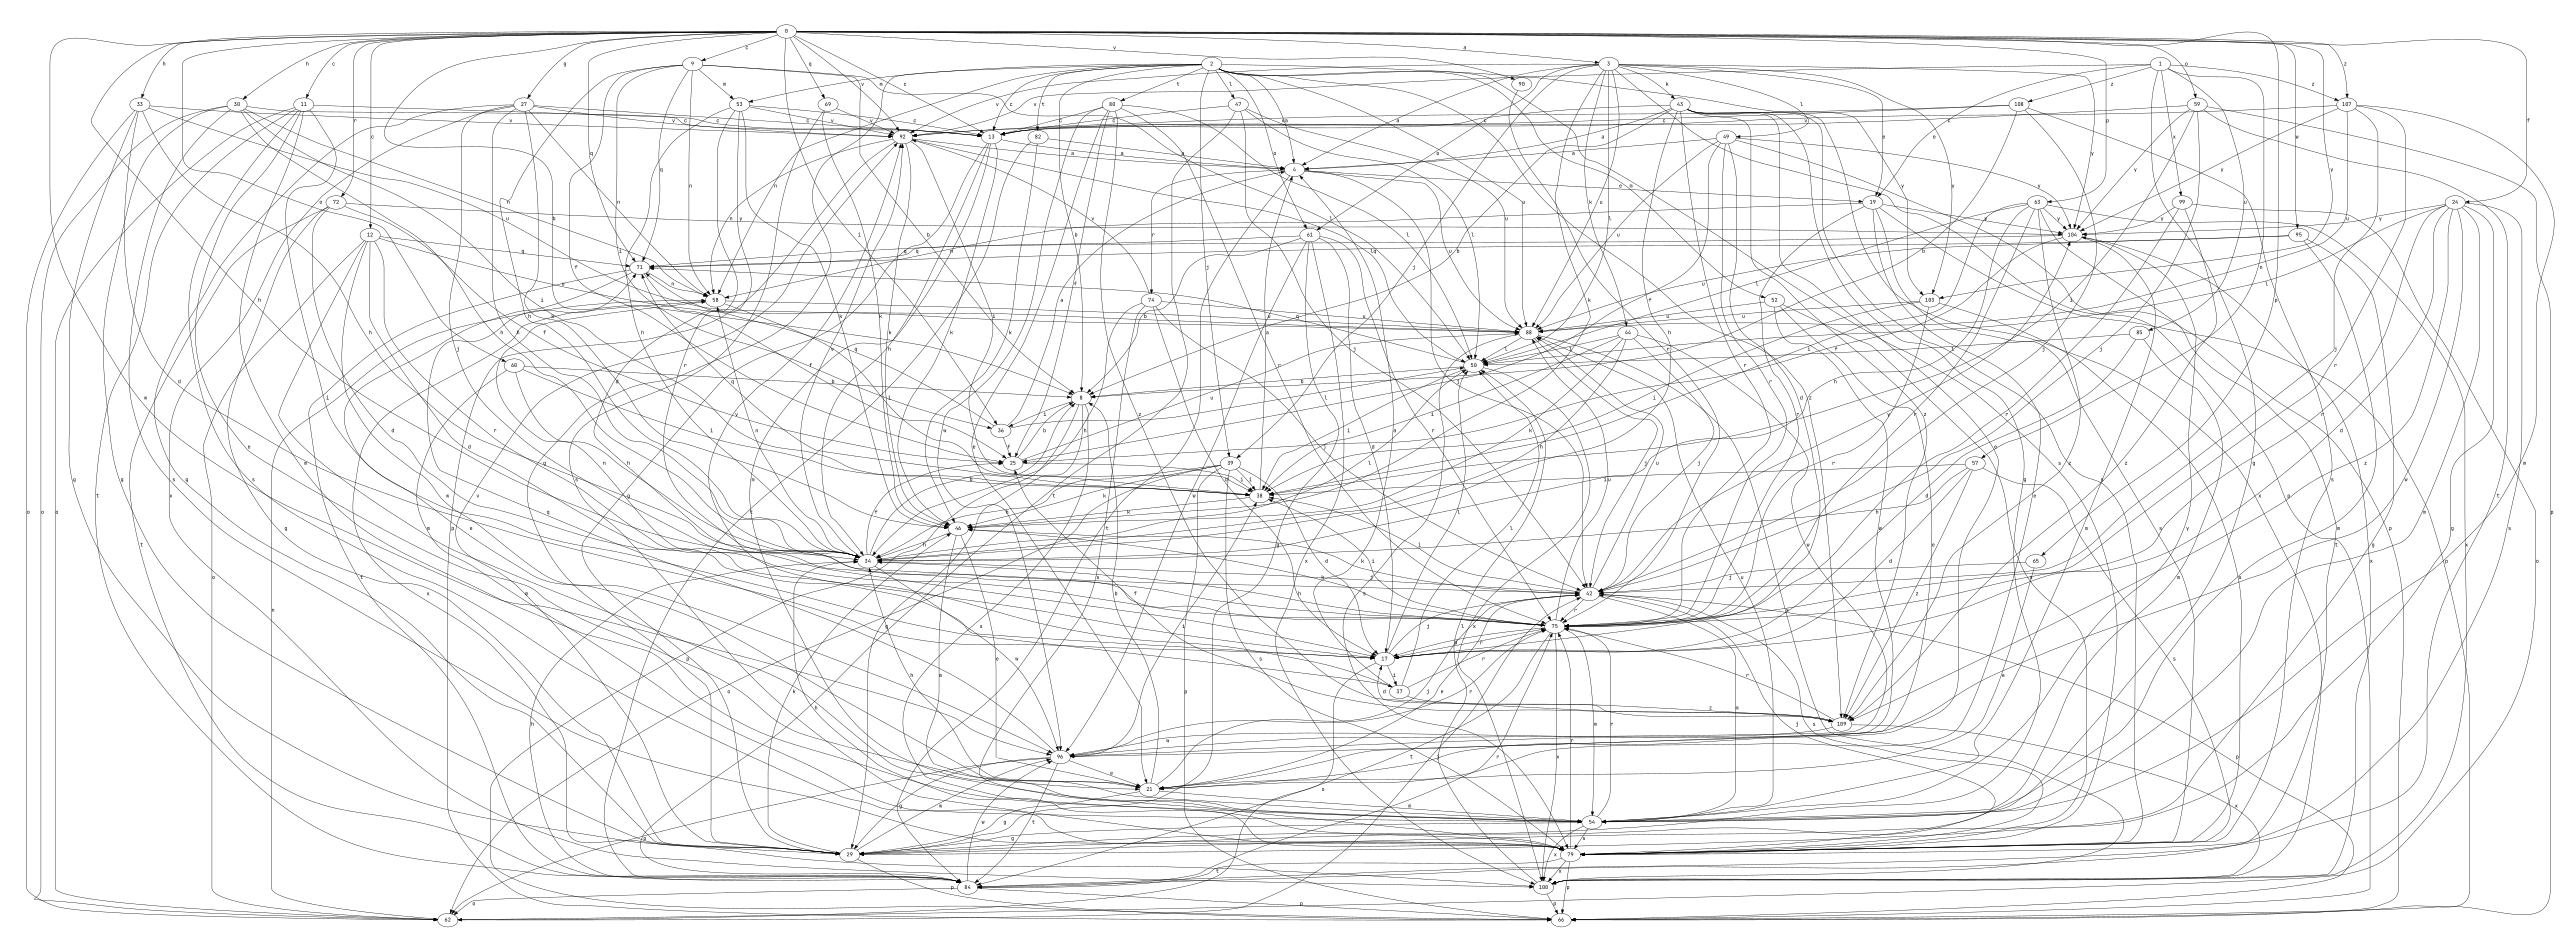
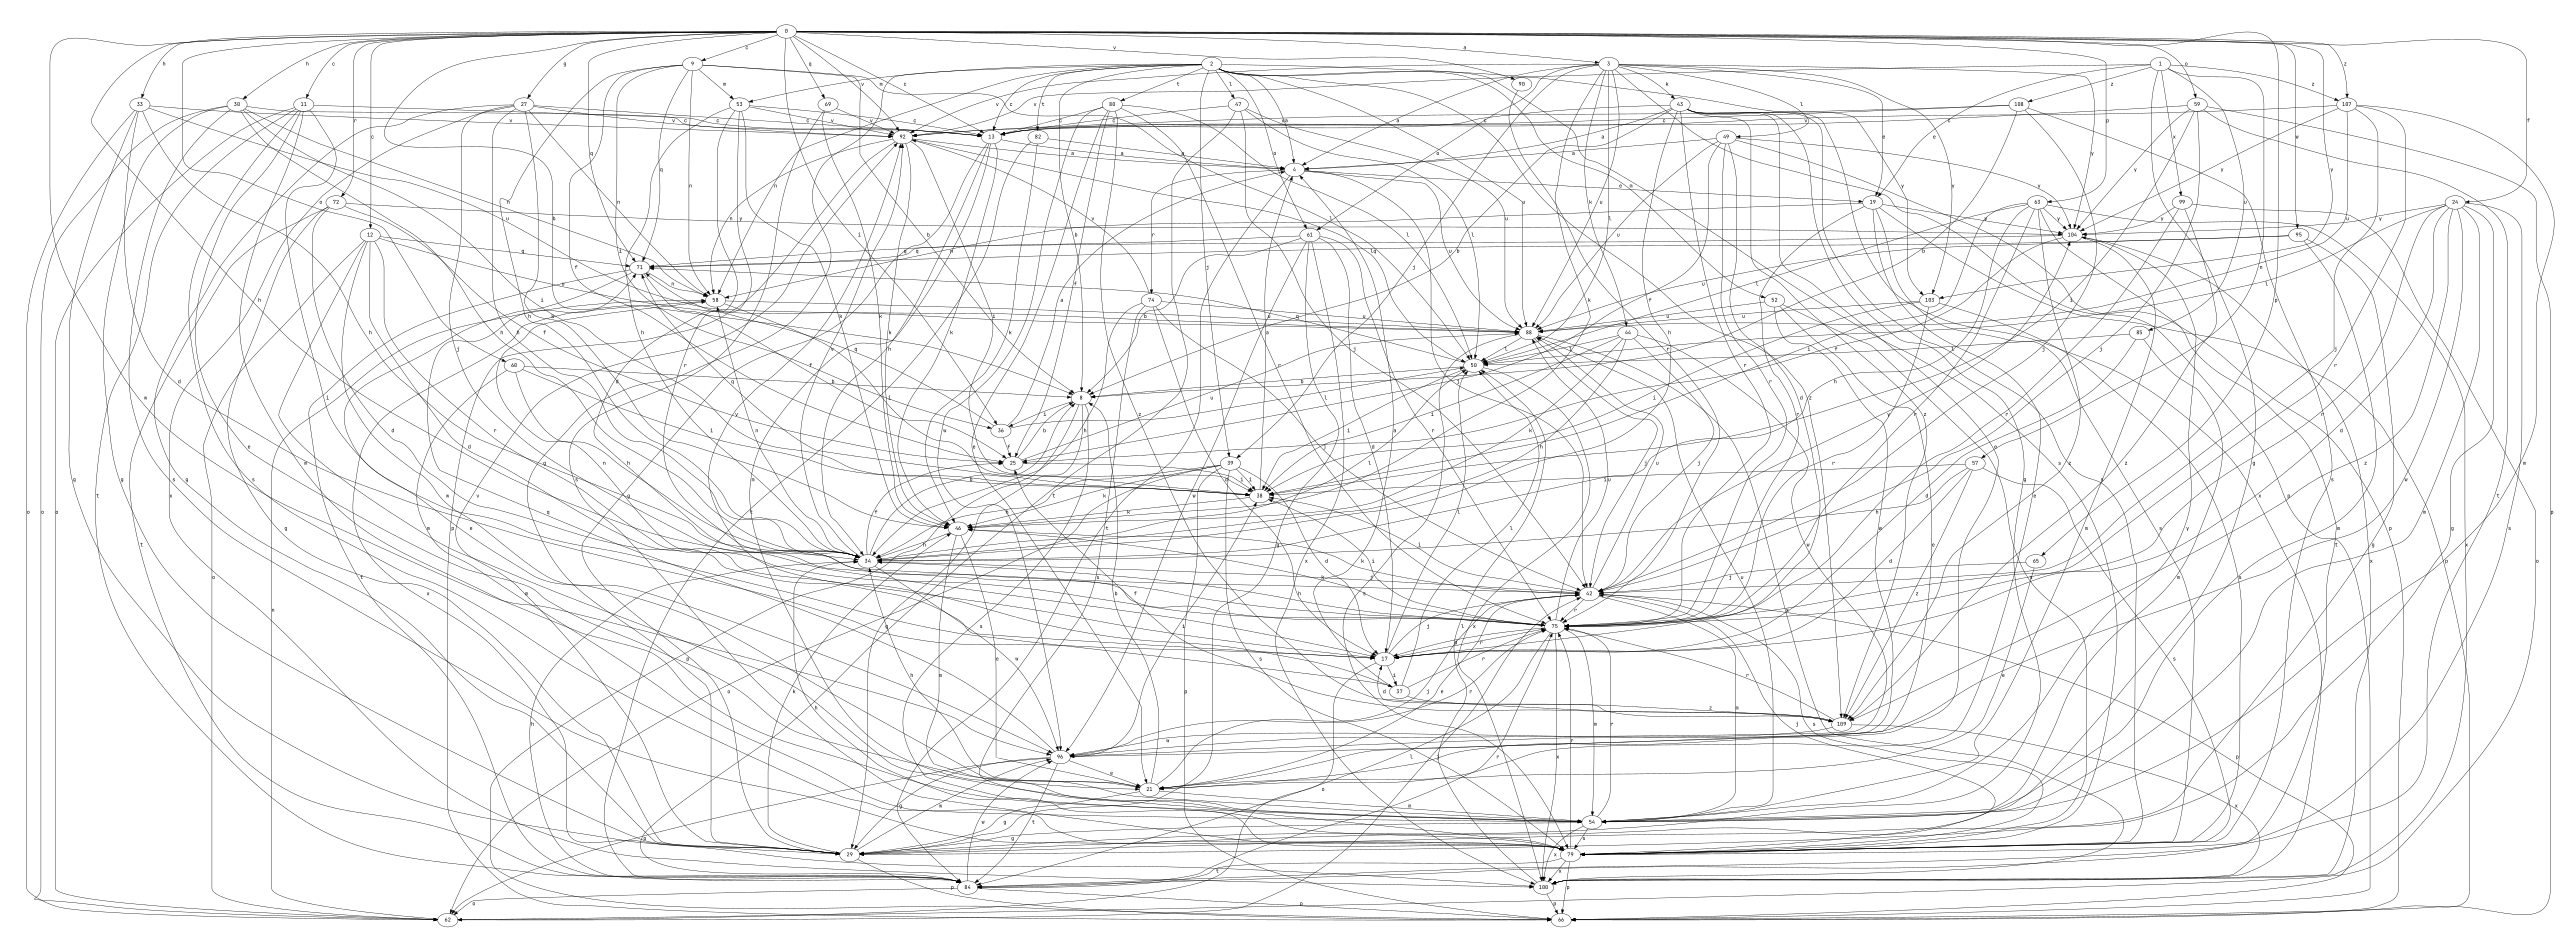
edge "75" -> "84": label "t" -> "l"
